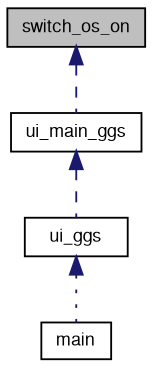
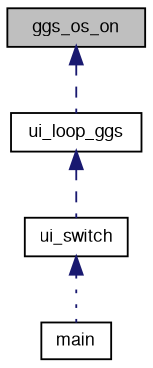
node "switch_os_on": label "switch_os_on" -> "ggs_os_on"
node "ui_main_ggs": label "ui_main_ggs" -> "ui_loop_ggs"
node "ui_ggs": label "ui_ggs" -> "ui_switch"
